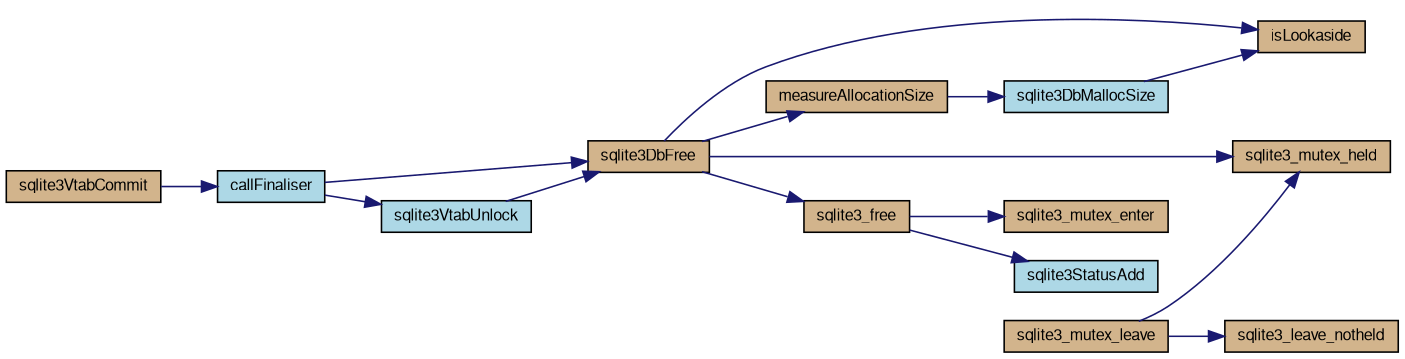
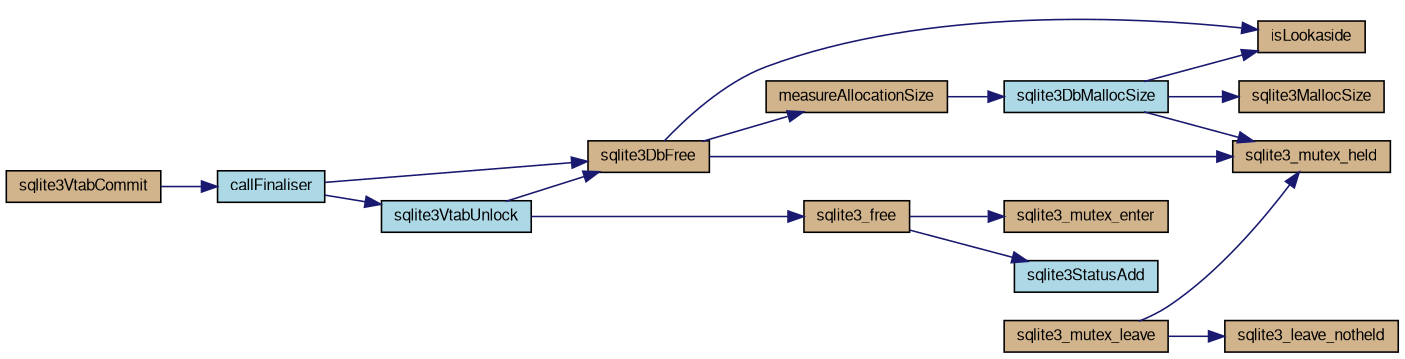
node "sqlite3MallocSize": added
edge "sqlite3DbMallocSize" -> "sqlite3_mutex_held": added
edge "sqlite3DbFree" -> "sqlite3_free": now "sqlite3VtabUnlock" -> "sqlite3_free"
